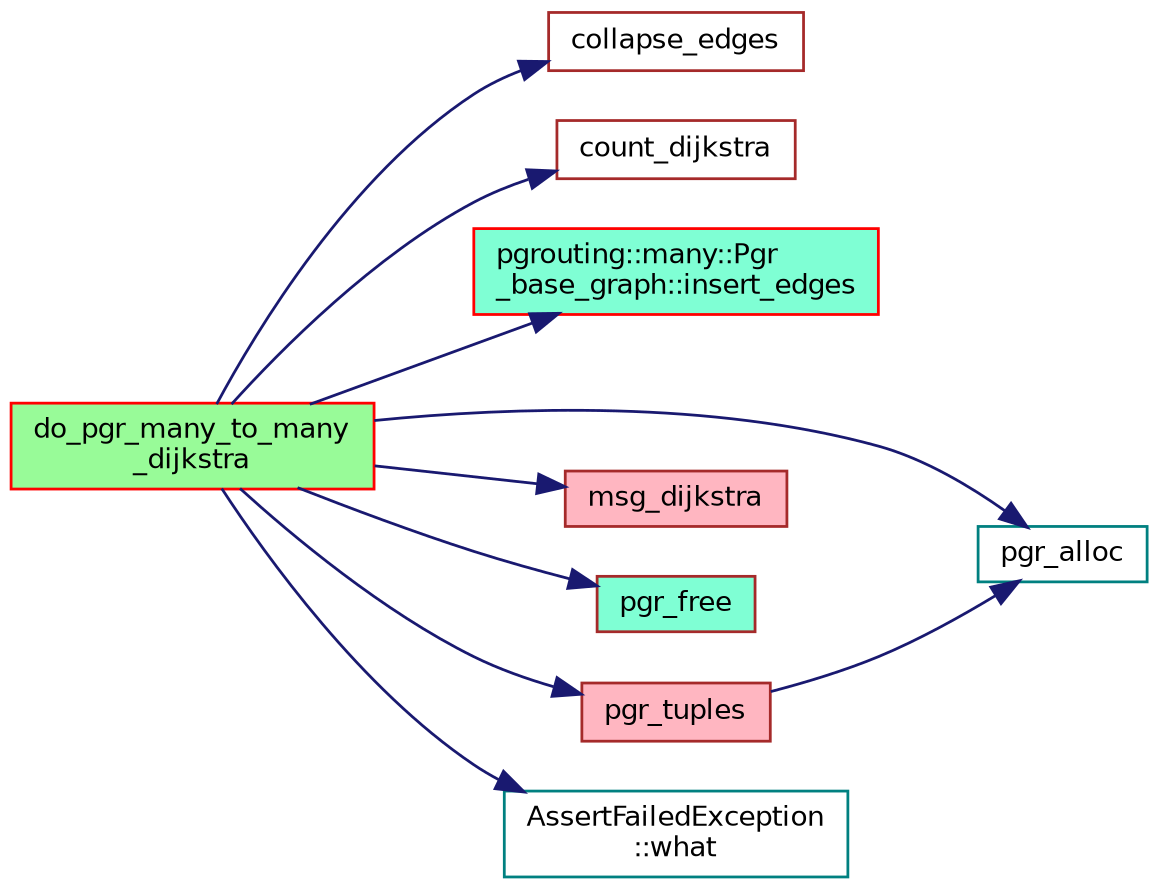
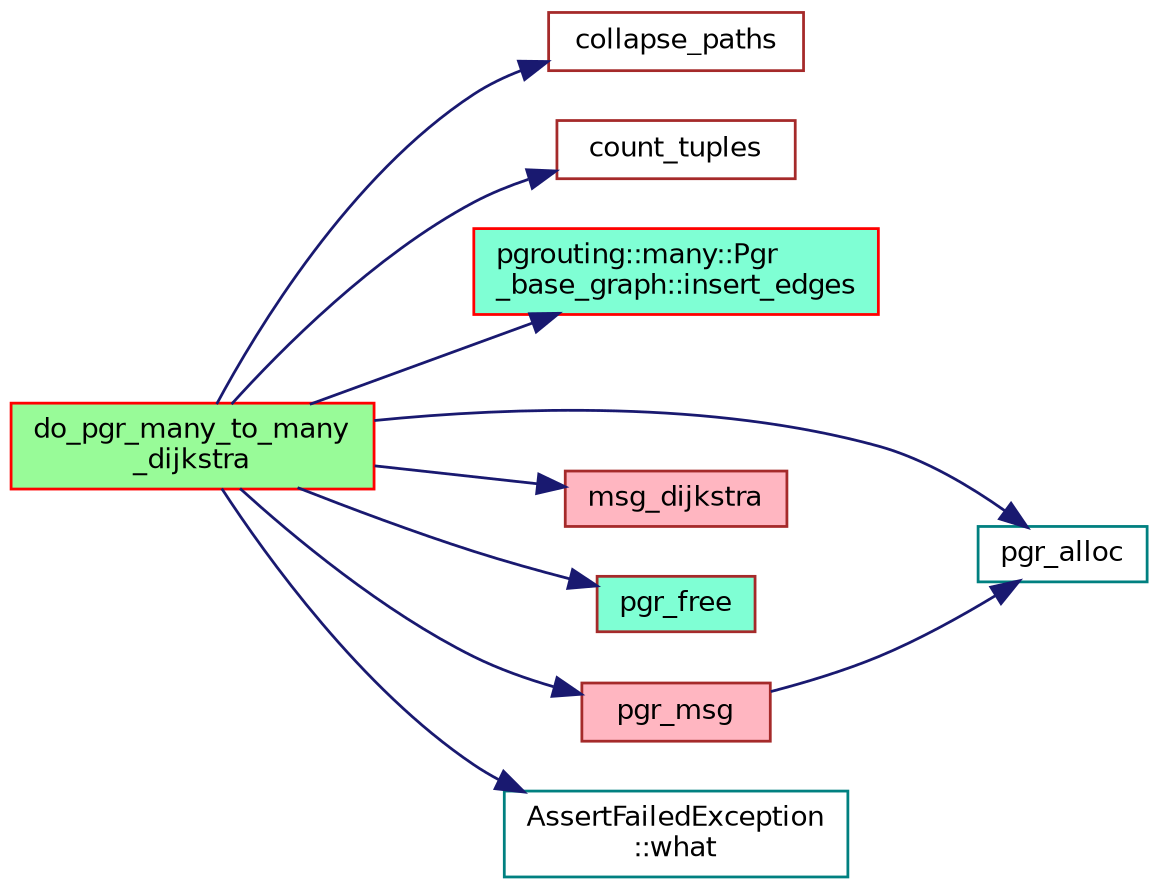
node "collapse_edges": label "collapse_edges" -> "collapse_paths"
node "count_dijkstra": label "count_dijkstra" -> "count_tuples"
node "pgr_tuples": label "pgr_tuples" -> "pgr_msg"
